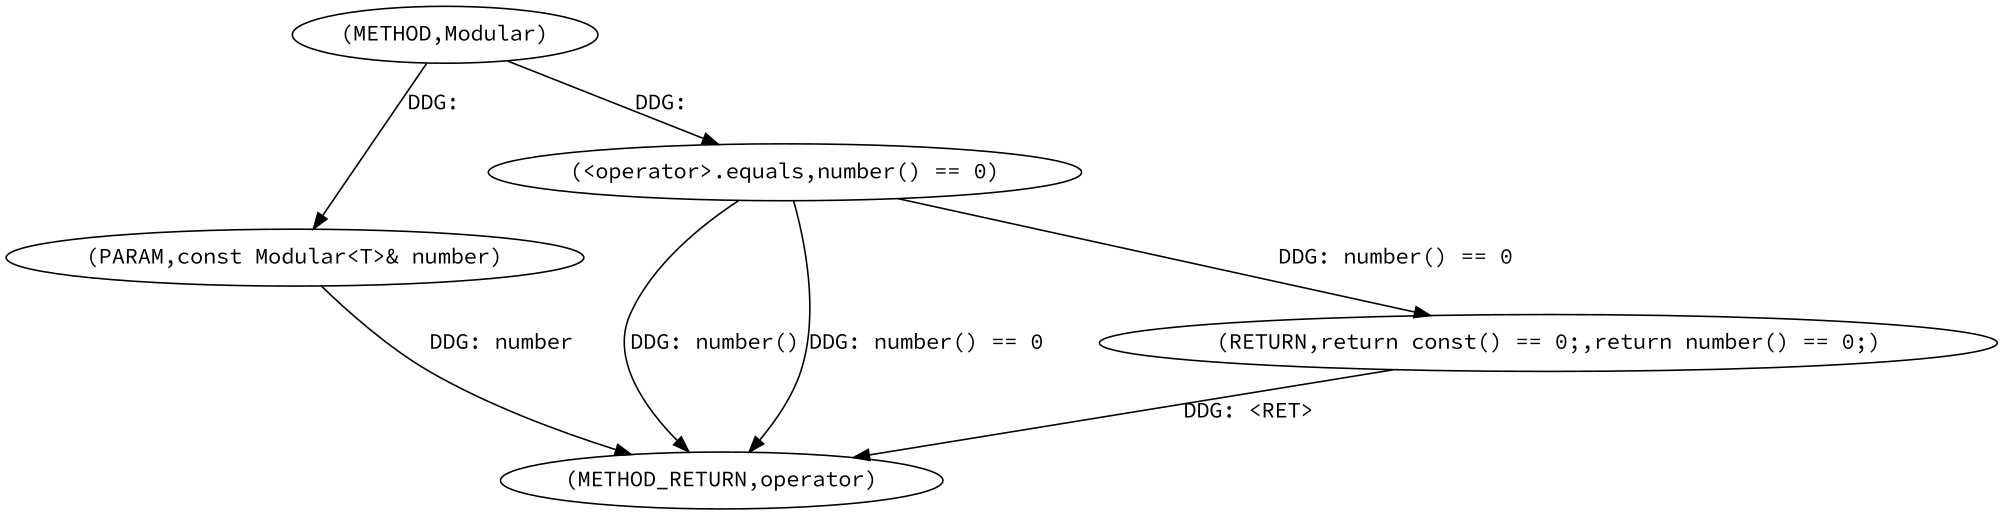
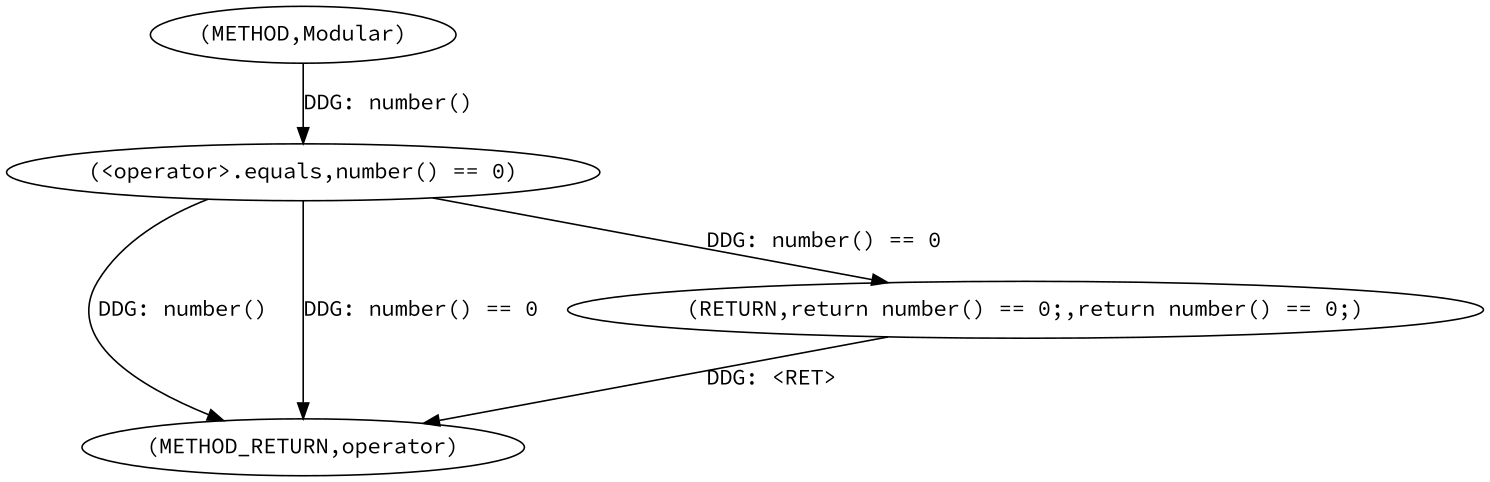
edge "(METHOD,Modular)" -> "(<operator>.equals,number() == 0)": label "DDG: " -> "DDG: number()"
node "(PARAM,const Modular<T>& number)": removed
node "(RETURN,return const() == 0;,return number() == 0;)": label "(RETURN,return const() == 0;,return number() == 0;)" -> "(RETURN,return number() == 0;,return number() == 0;)"
